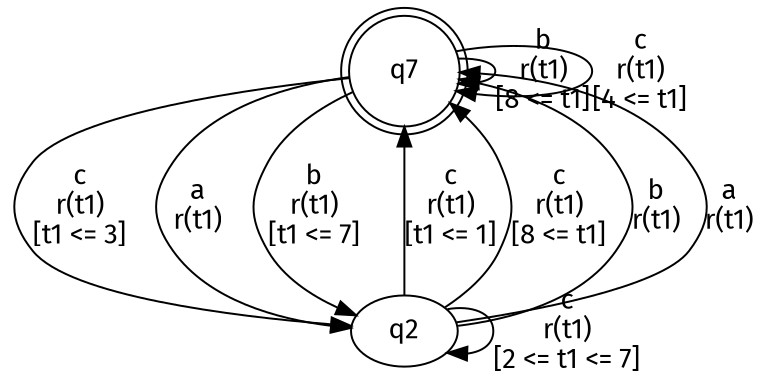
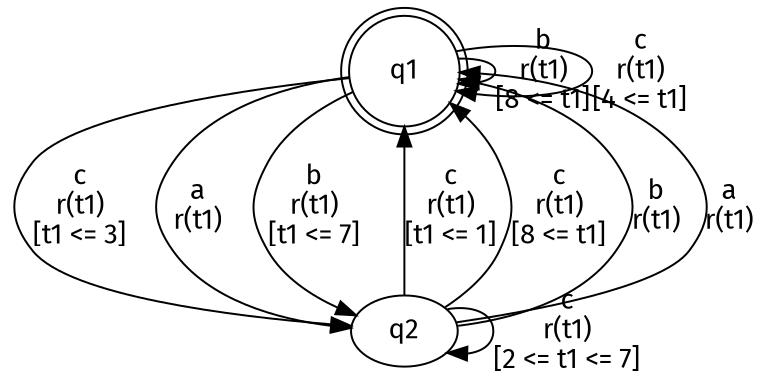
node "q7": label "q7" -> "q1"
